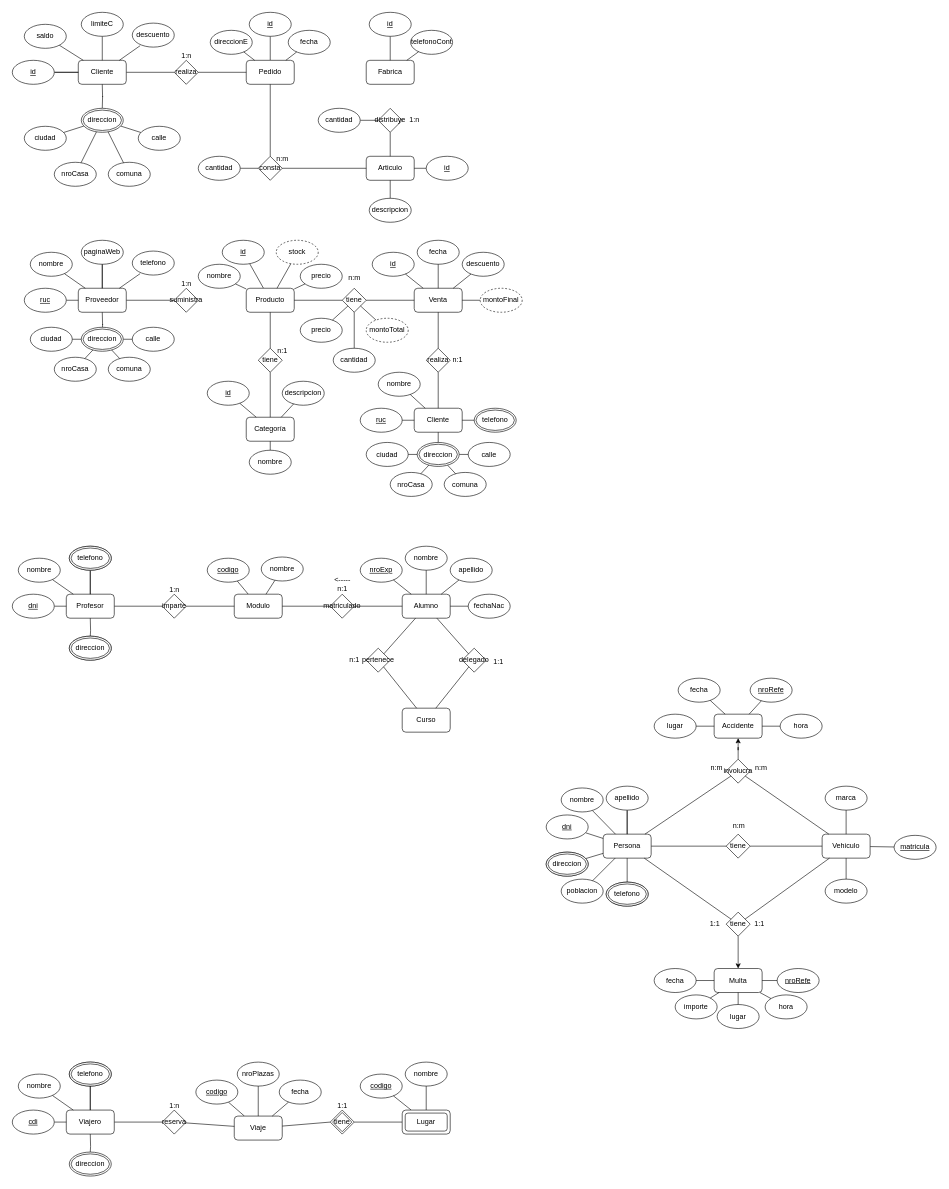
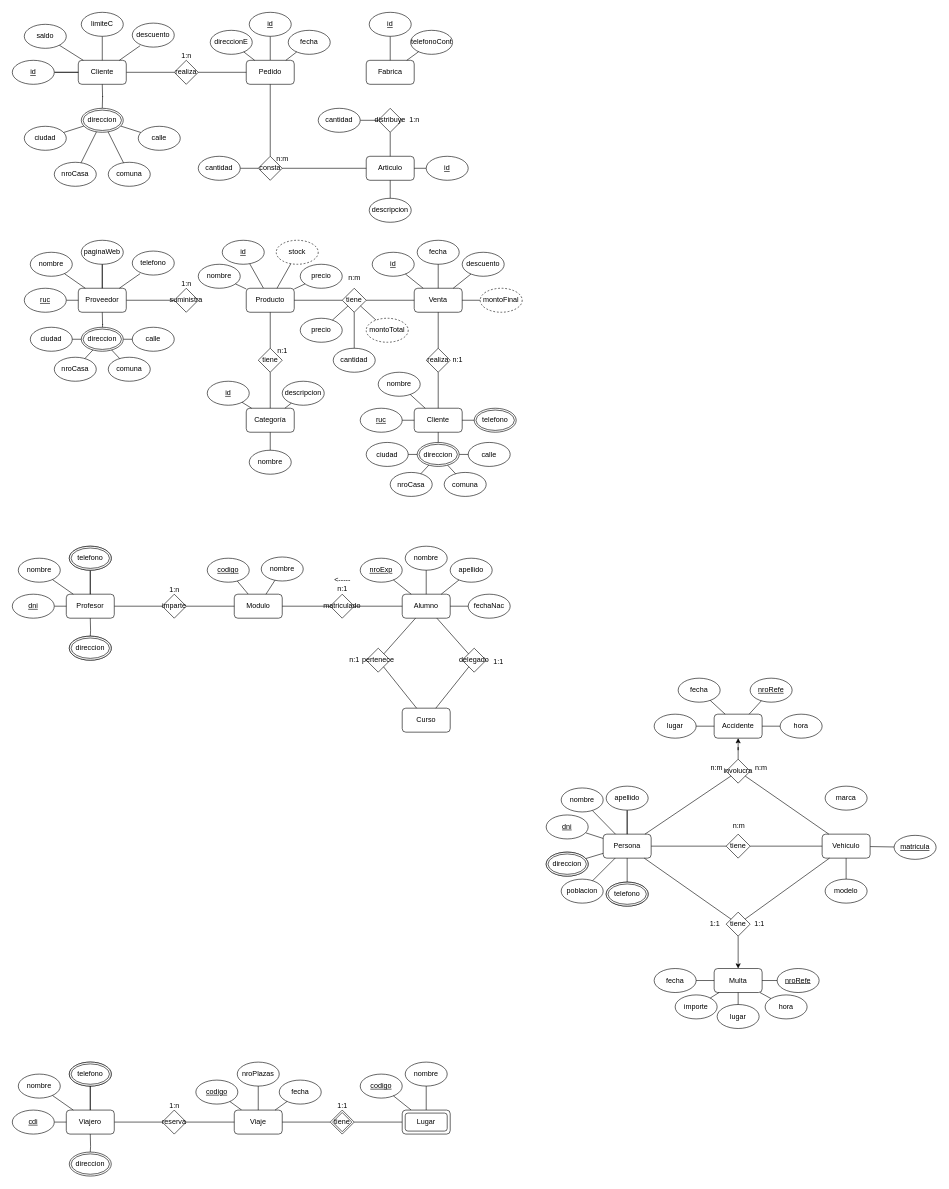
node "Categoría": moved (270, 429) -> (270, 420)
edge "marca" -- "Vehiculo": removed
node "Viaje": moved (258, 1128) -> (258, 1122)
